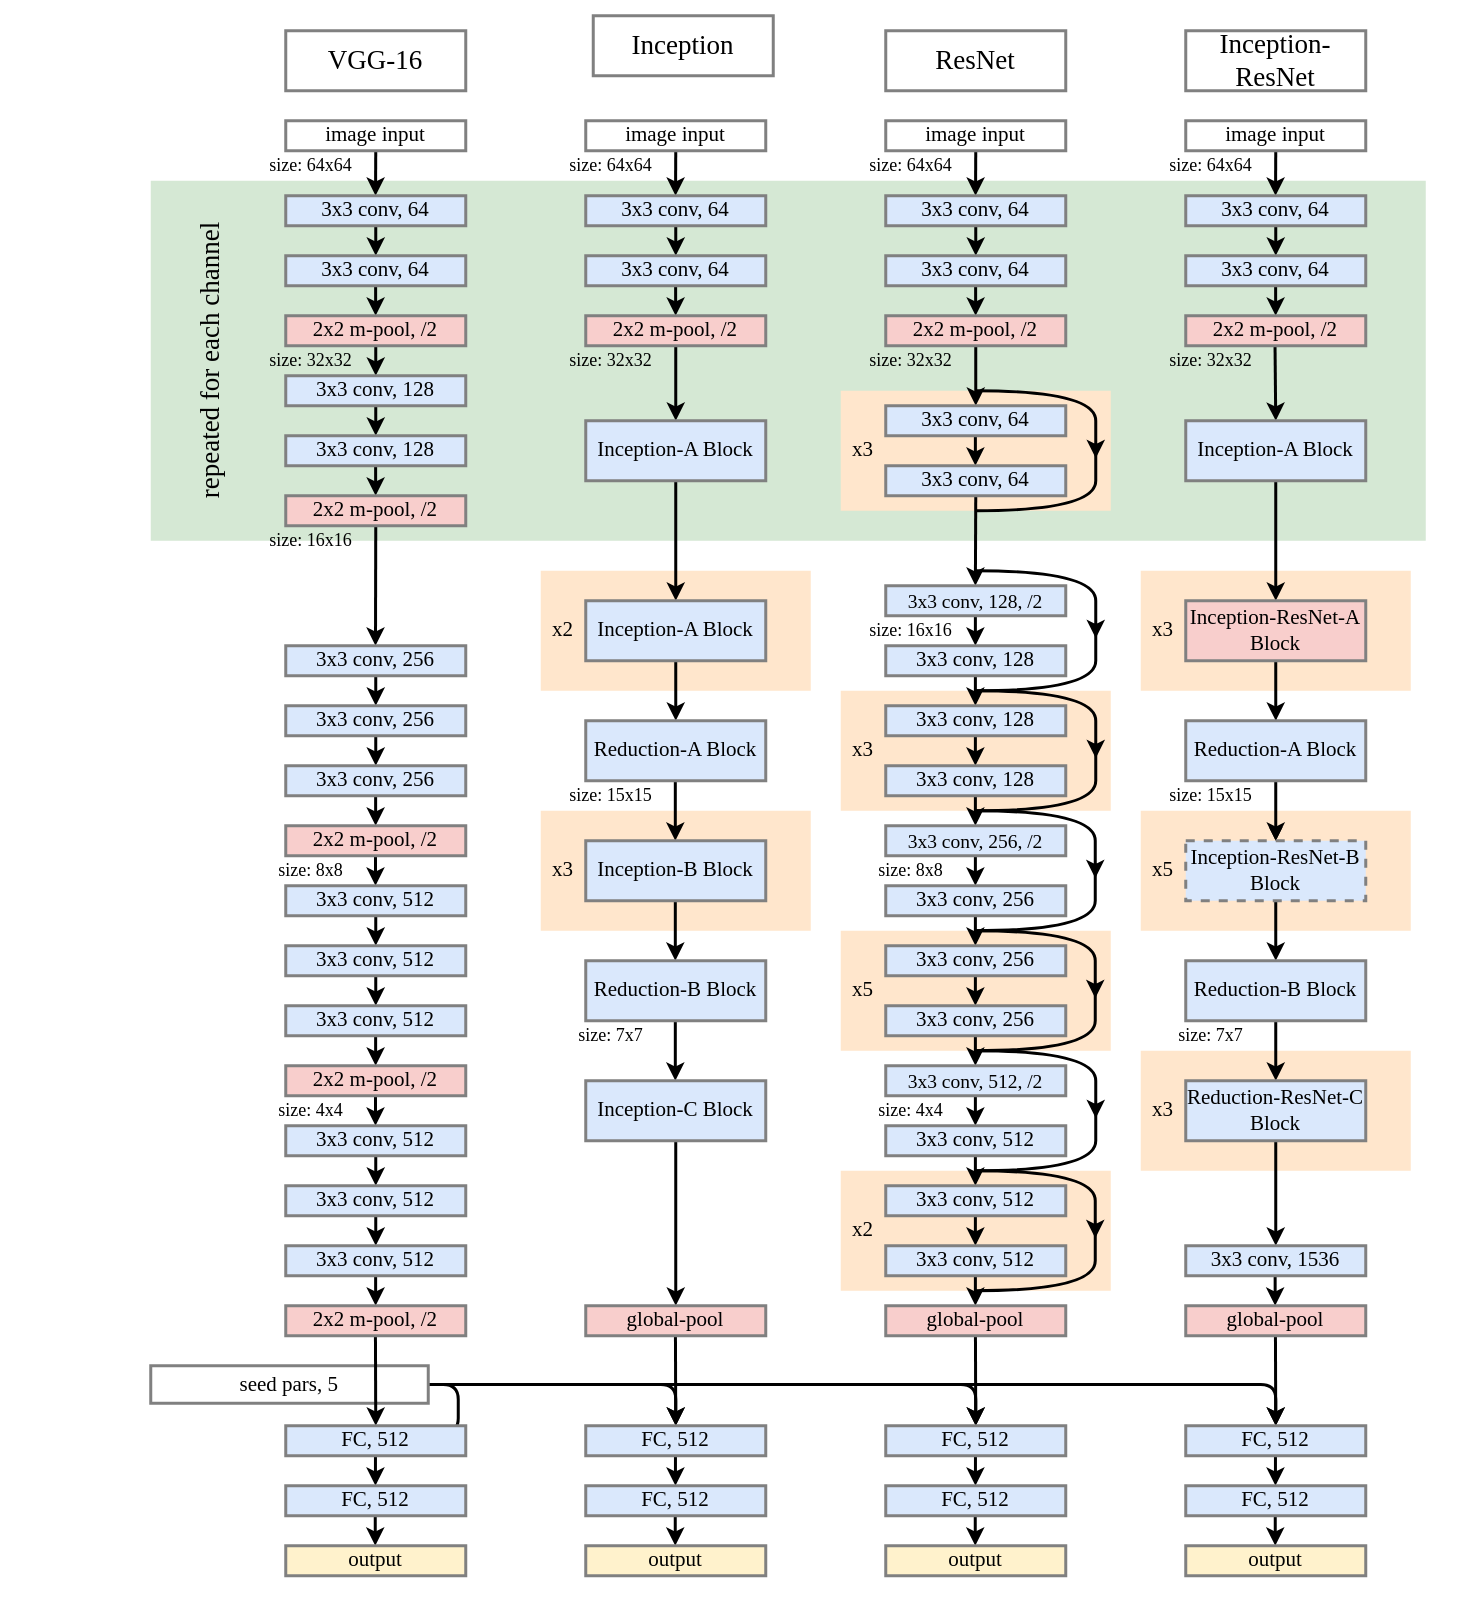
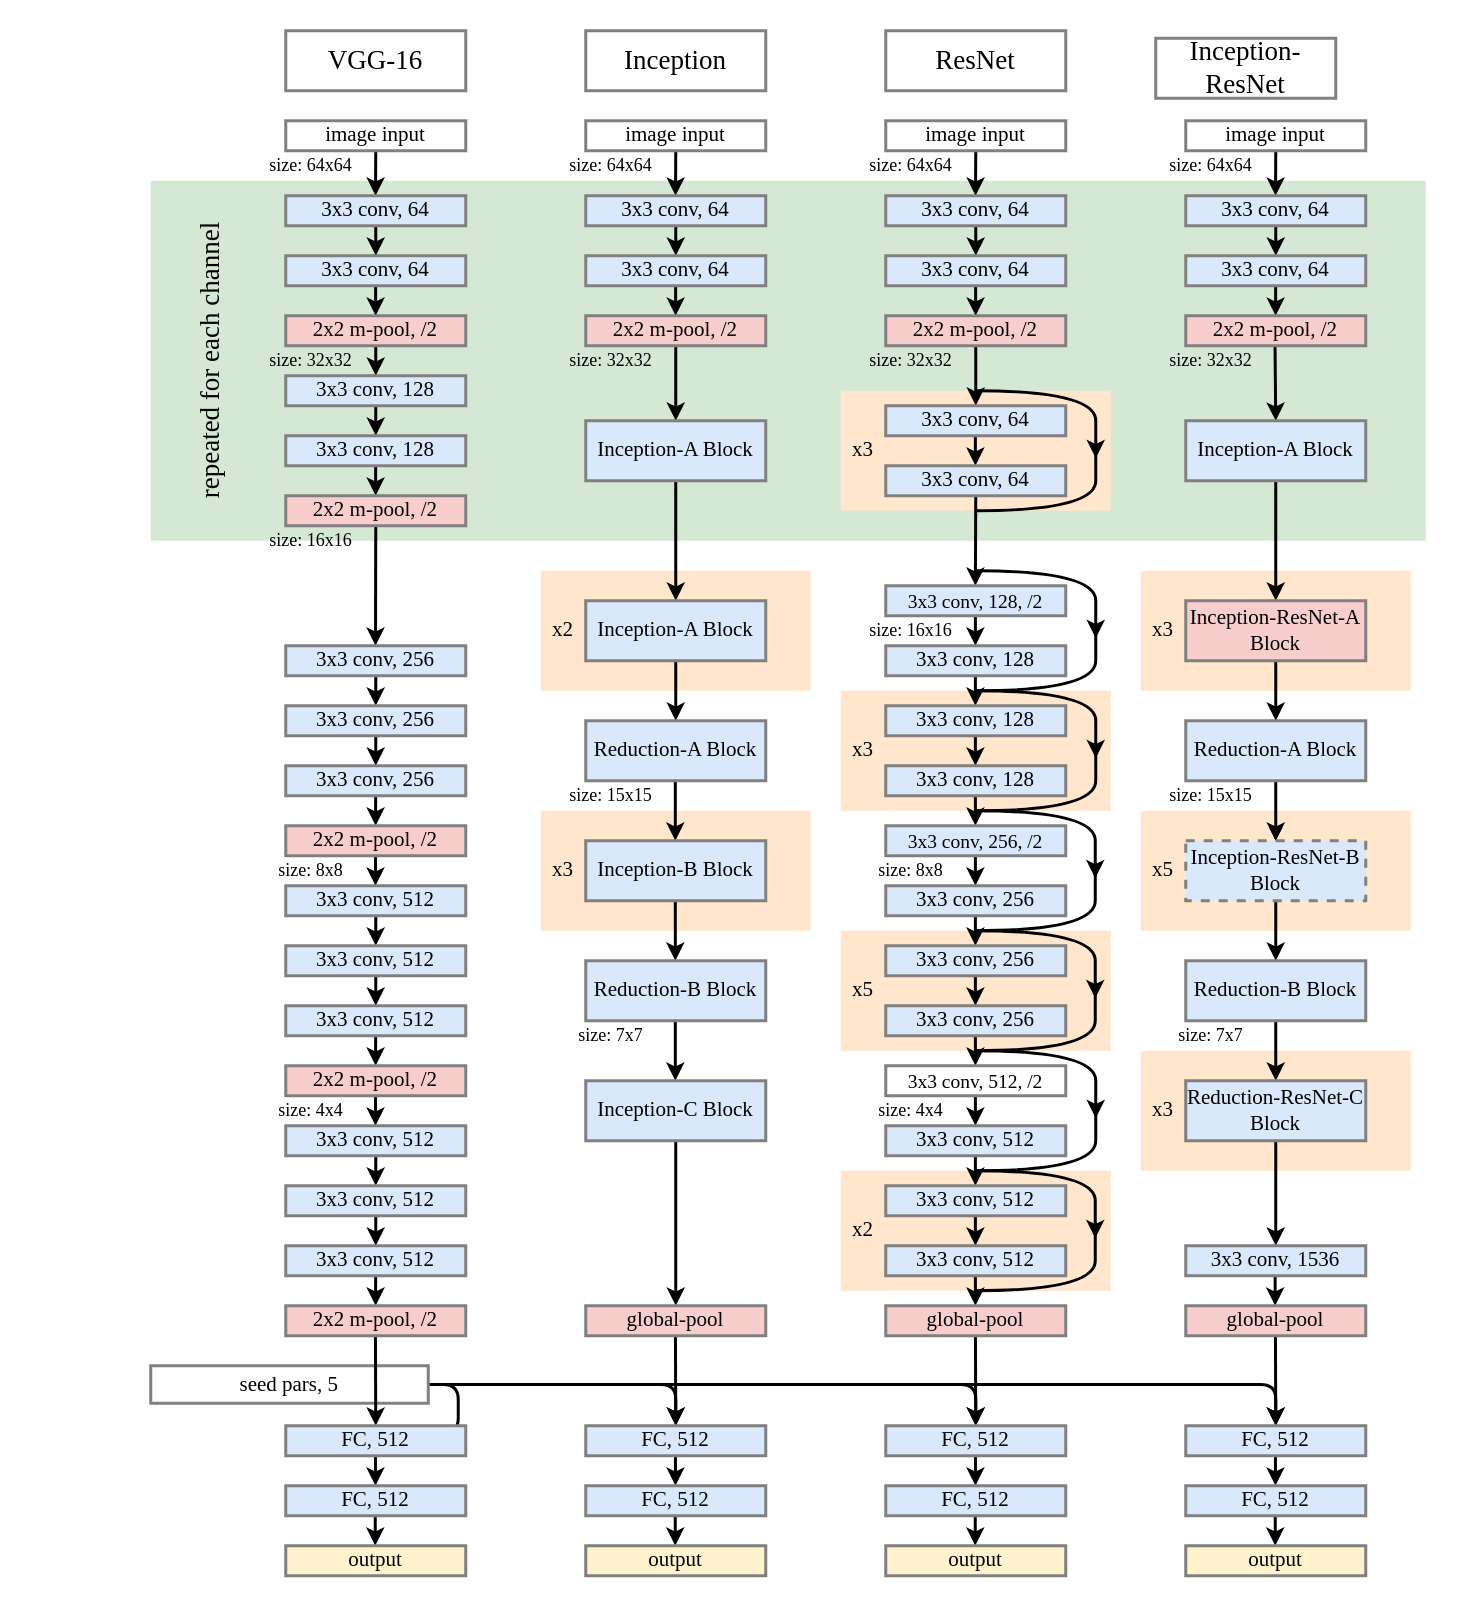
node "Inception": moved (683, 46) -> (676, 61)
node "Inception-ResNet": moved (1276, 61) -> (1246, 68)
node "3x3 conv, 512, /2": fillcolor #dae8fc -> #ffffff
